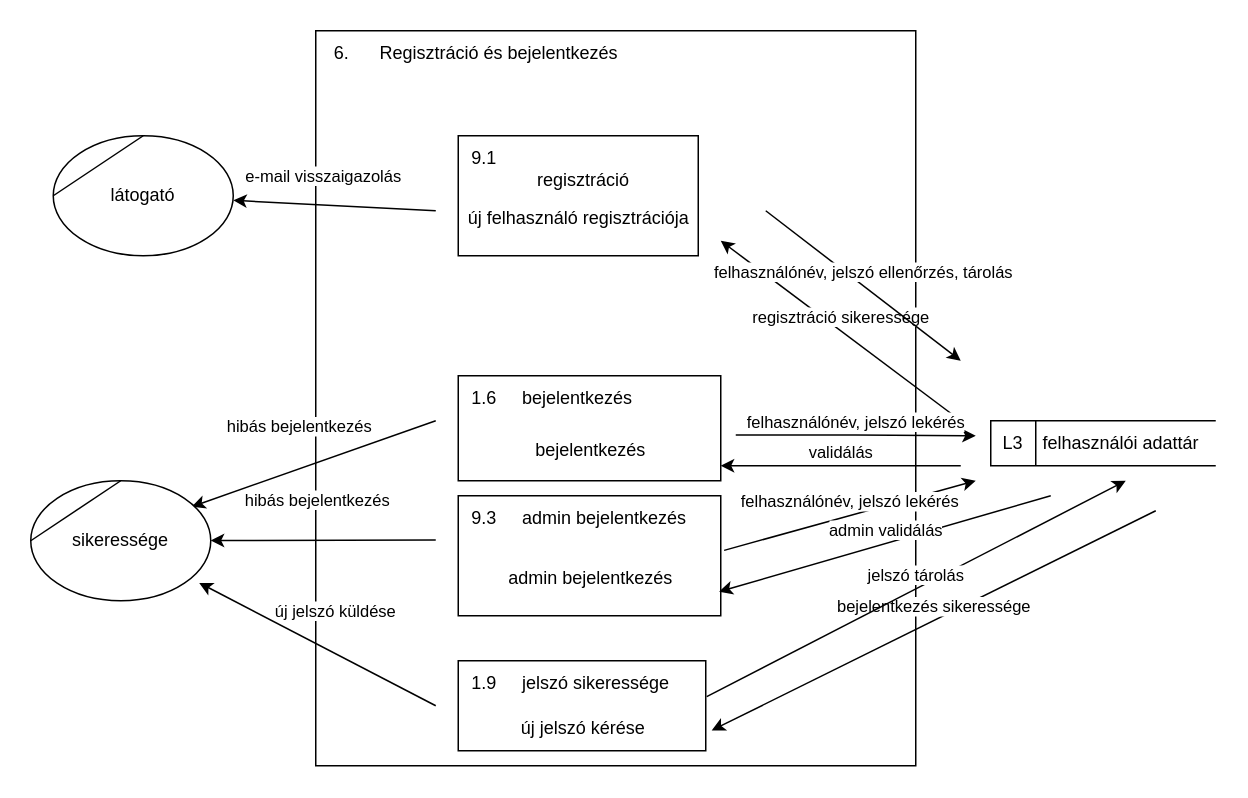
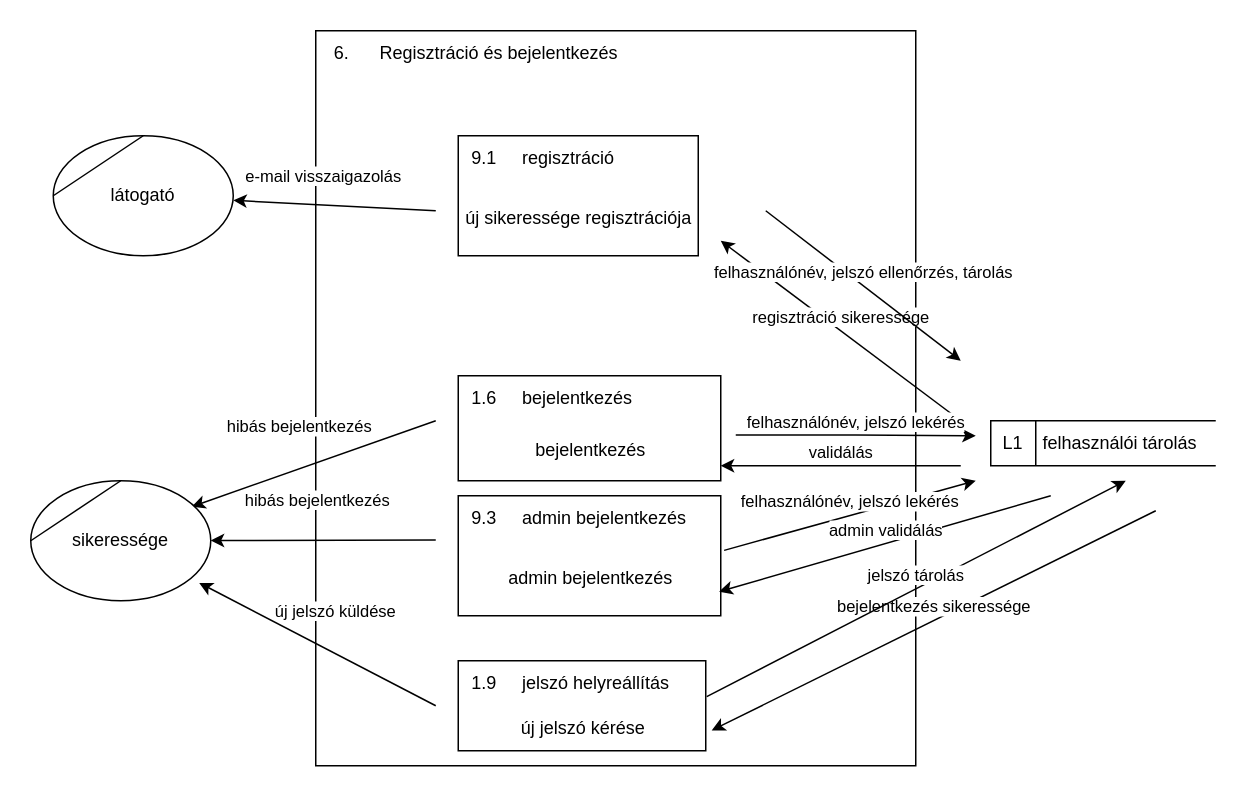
node "regisztráció": moved (593, 181) -> (578, 158)
node "új felhasználó regisztrációja": label "új felhasználó regisztrációja" -> "új sikeressége regisztrációja"
node "L3": label "L3" -> "L1"
node "felhasználói adattár": label "felhasználói adattár" -> "felhasználói tárolás"
node "jelszó sikeressége": label "jelszó sikeressége" -> "jelszó helyreállítás"
